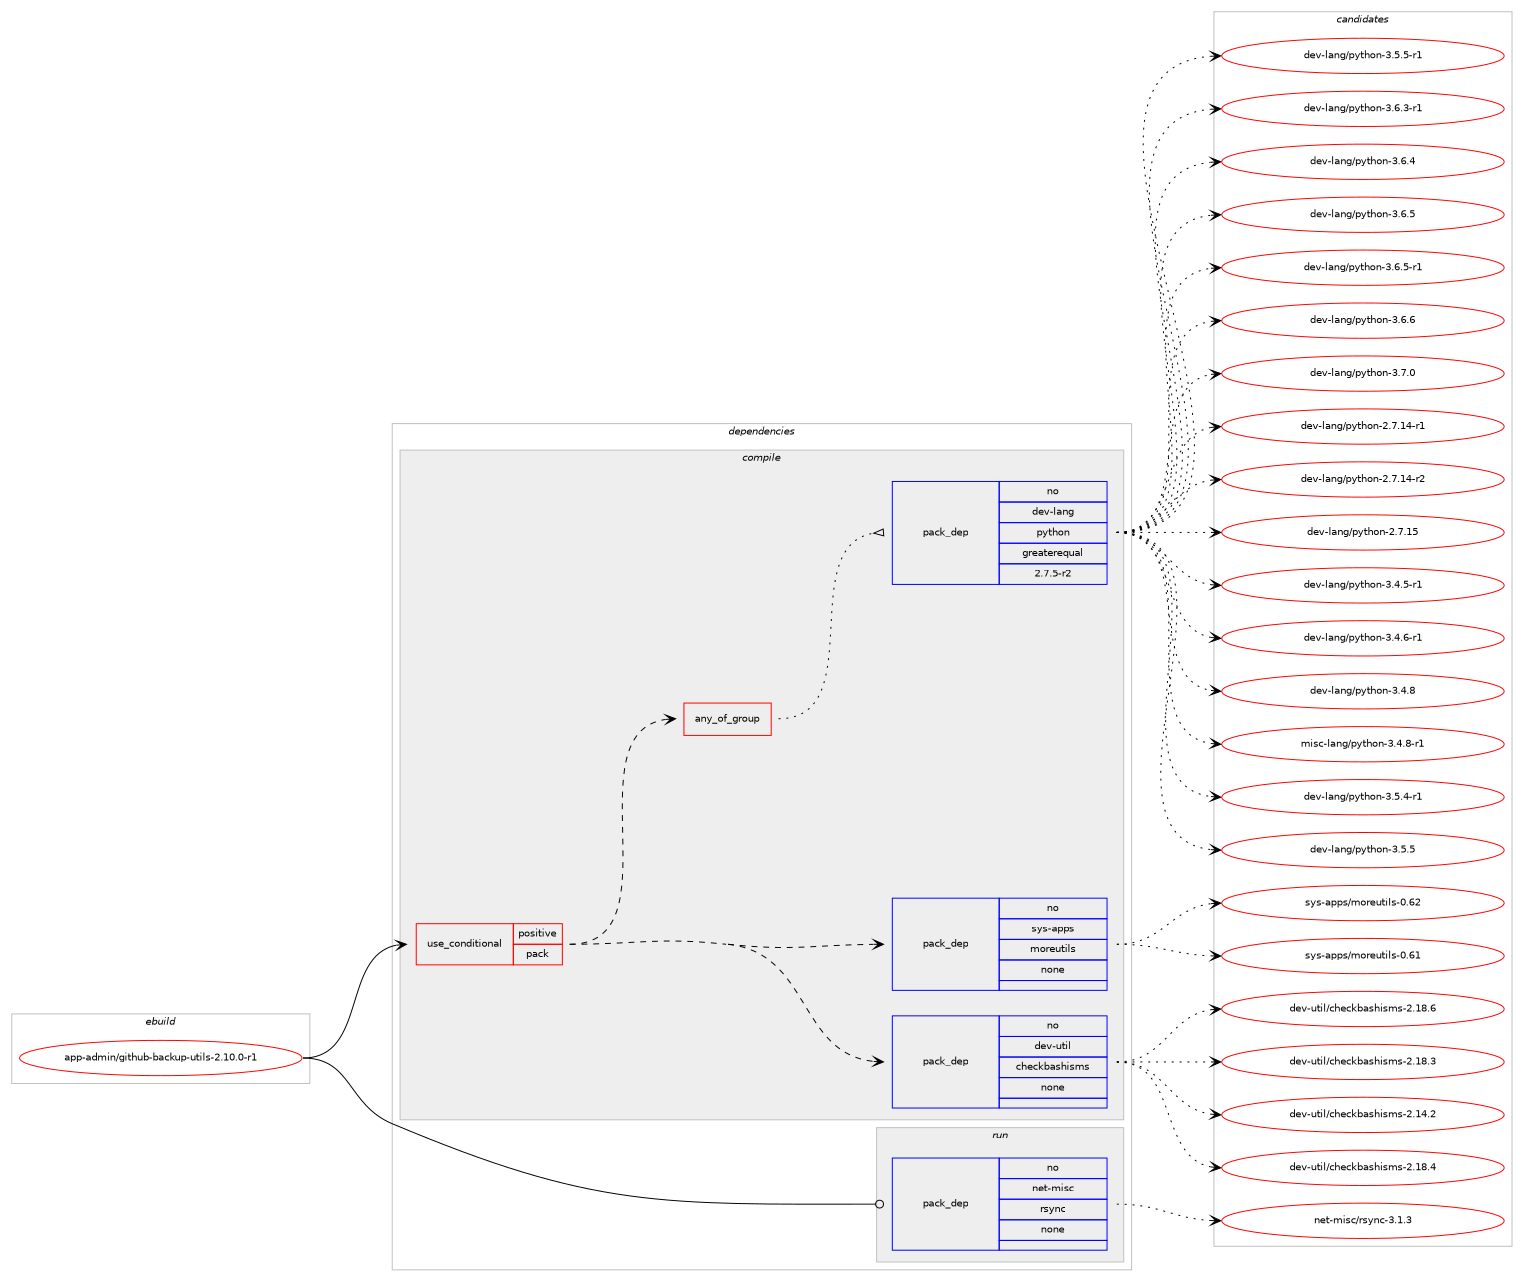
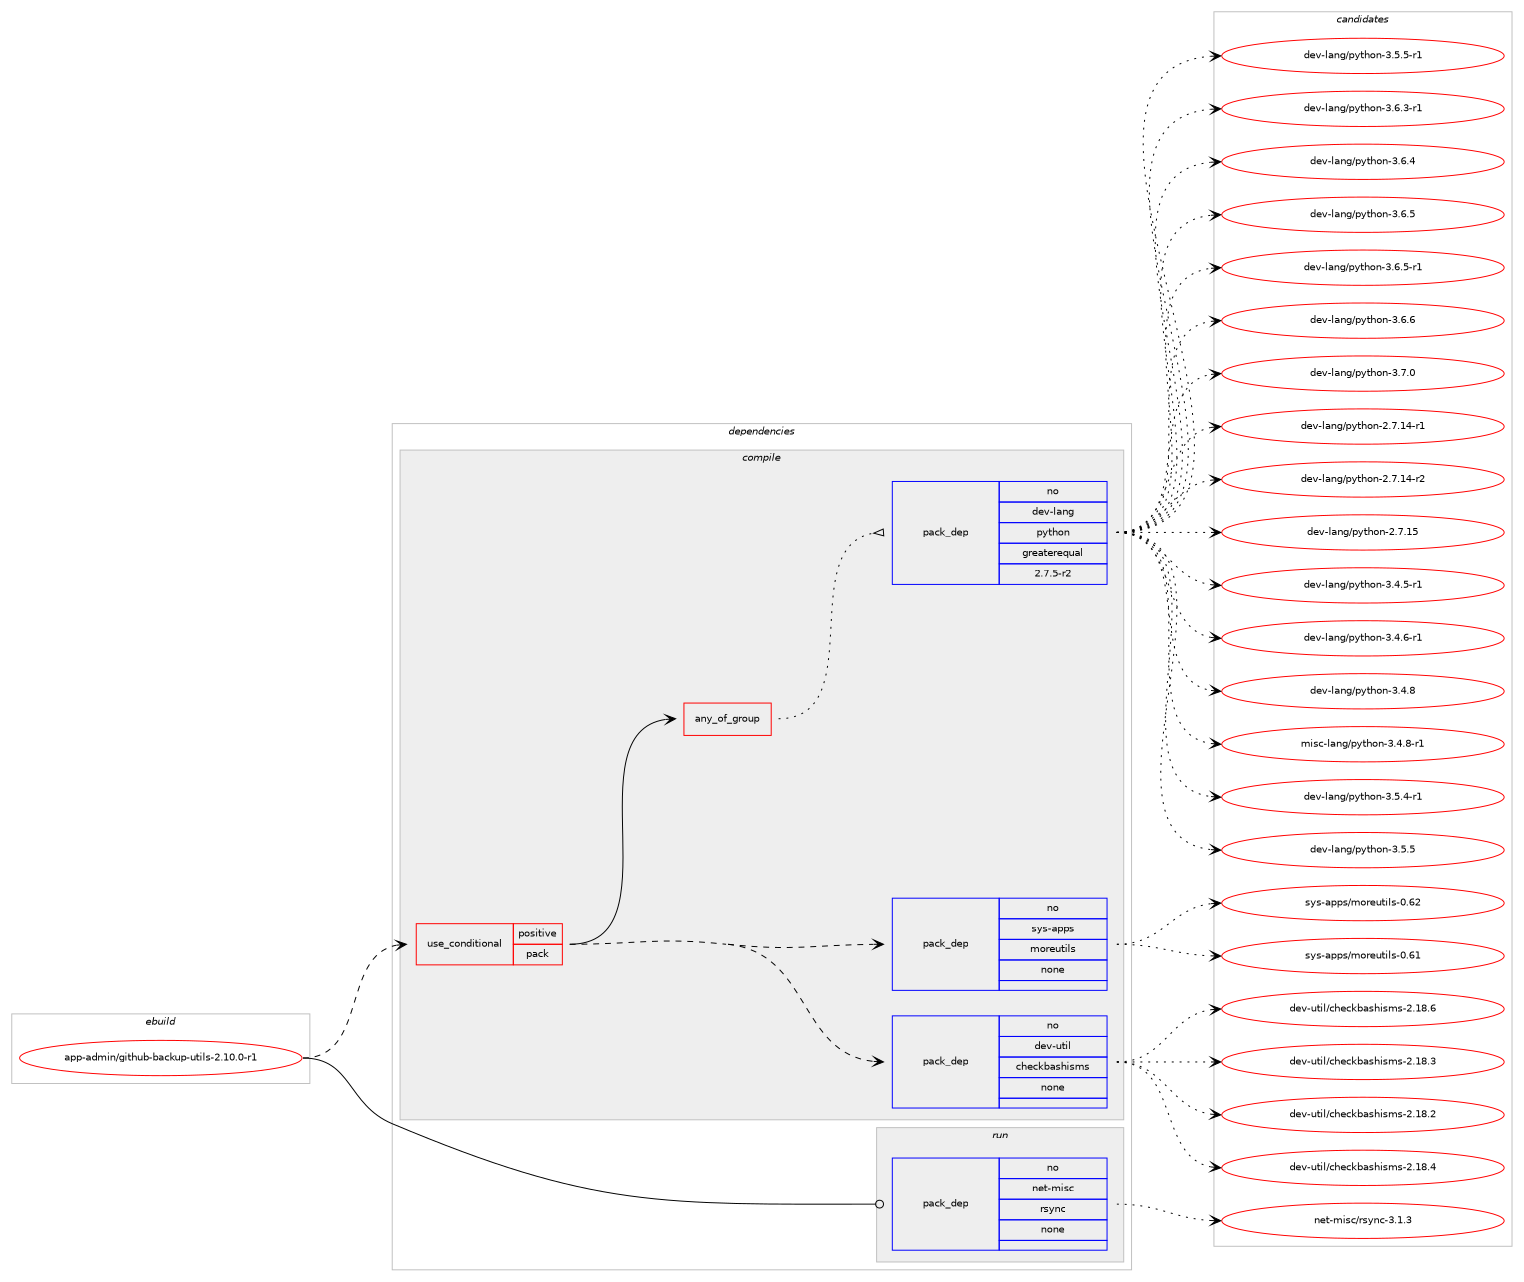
edge "use_conditional" -> "any_of_group": style dashed -> solid
edge "app-admin/github-backup-utils-2.10.0-r1" -> "use_conditional": style solid -> dashed
node "dev-util/checkbashisms-2.14.2": label "dev-util/checkbashisms-2.14.2" -> "dev-util/checkbashisms-2.18.2"
